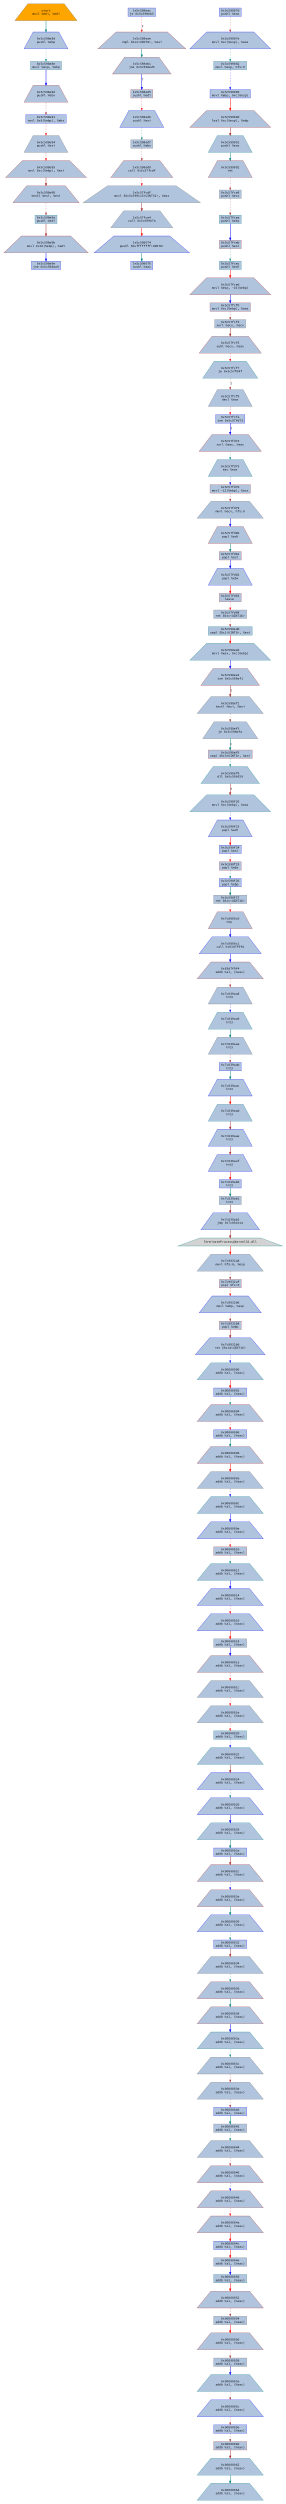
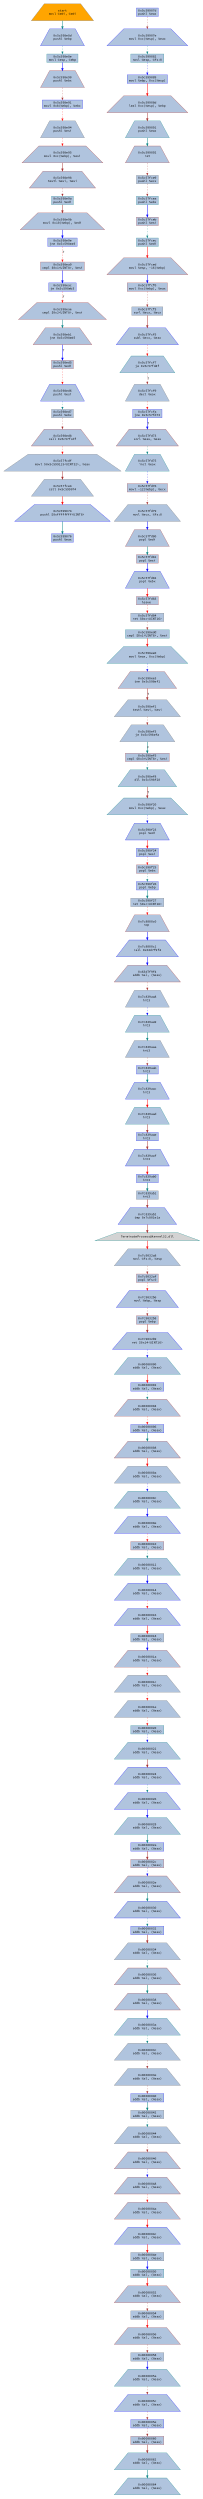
node "0x5c598ea9 cmpl $0x1<UINT8>, %esi": added
node "0x5c57fcf5 subl %ecx, %eax": color brown -> blue
node "0x5c57fd75 eac %eax": label "0x5c57fd75 eac %eax" -> "0x5c57fd75 incl %eax"
edge "0x5c598ee0 movl %eax, 0xc(%ebp)" -> "0x5c598ee3 jne 0x5c598ef1": style bold -> dashed
node "0x7c839aae int3": shape trapezium -> box
node "0x0000002c addb %al, (%eax)": shape trapezium -> box
node "0x0000004c addb %al, (%eax)": shape box -> trapezium
